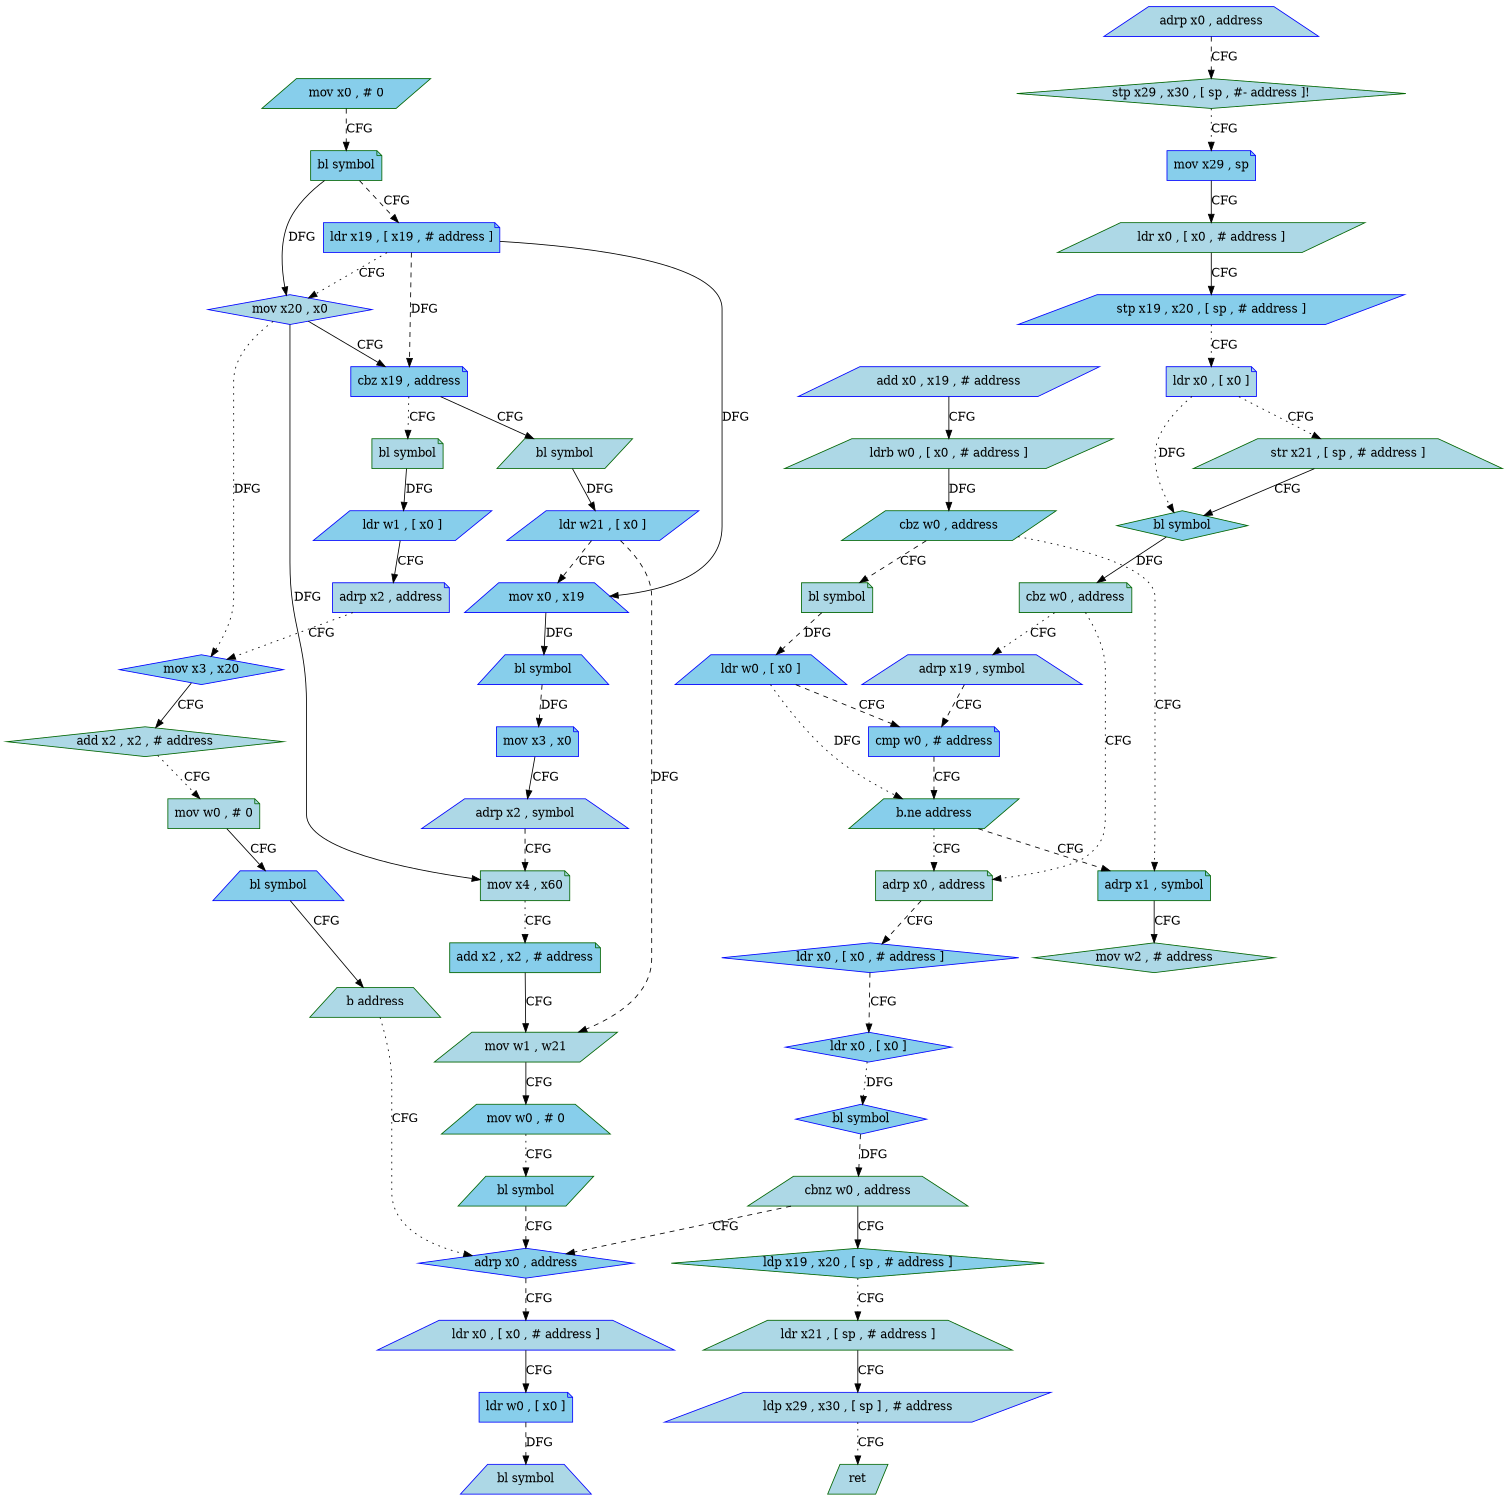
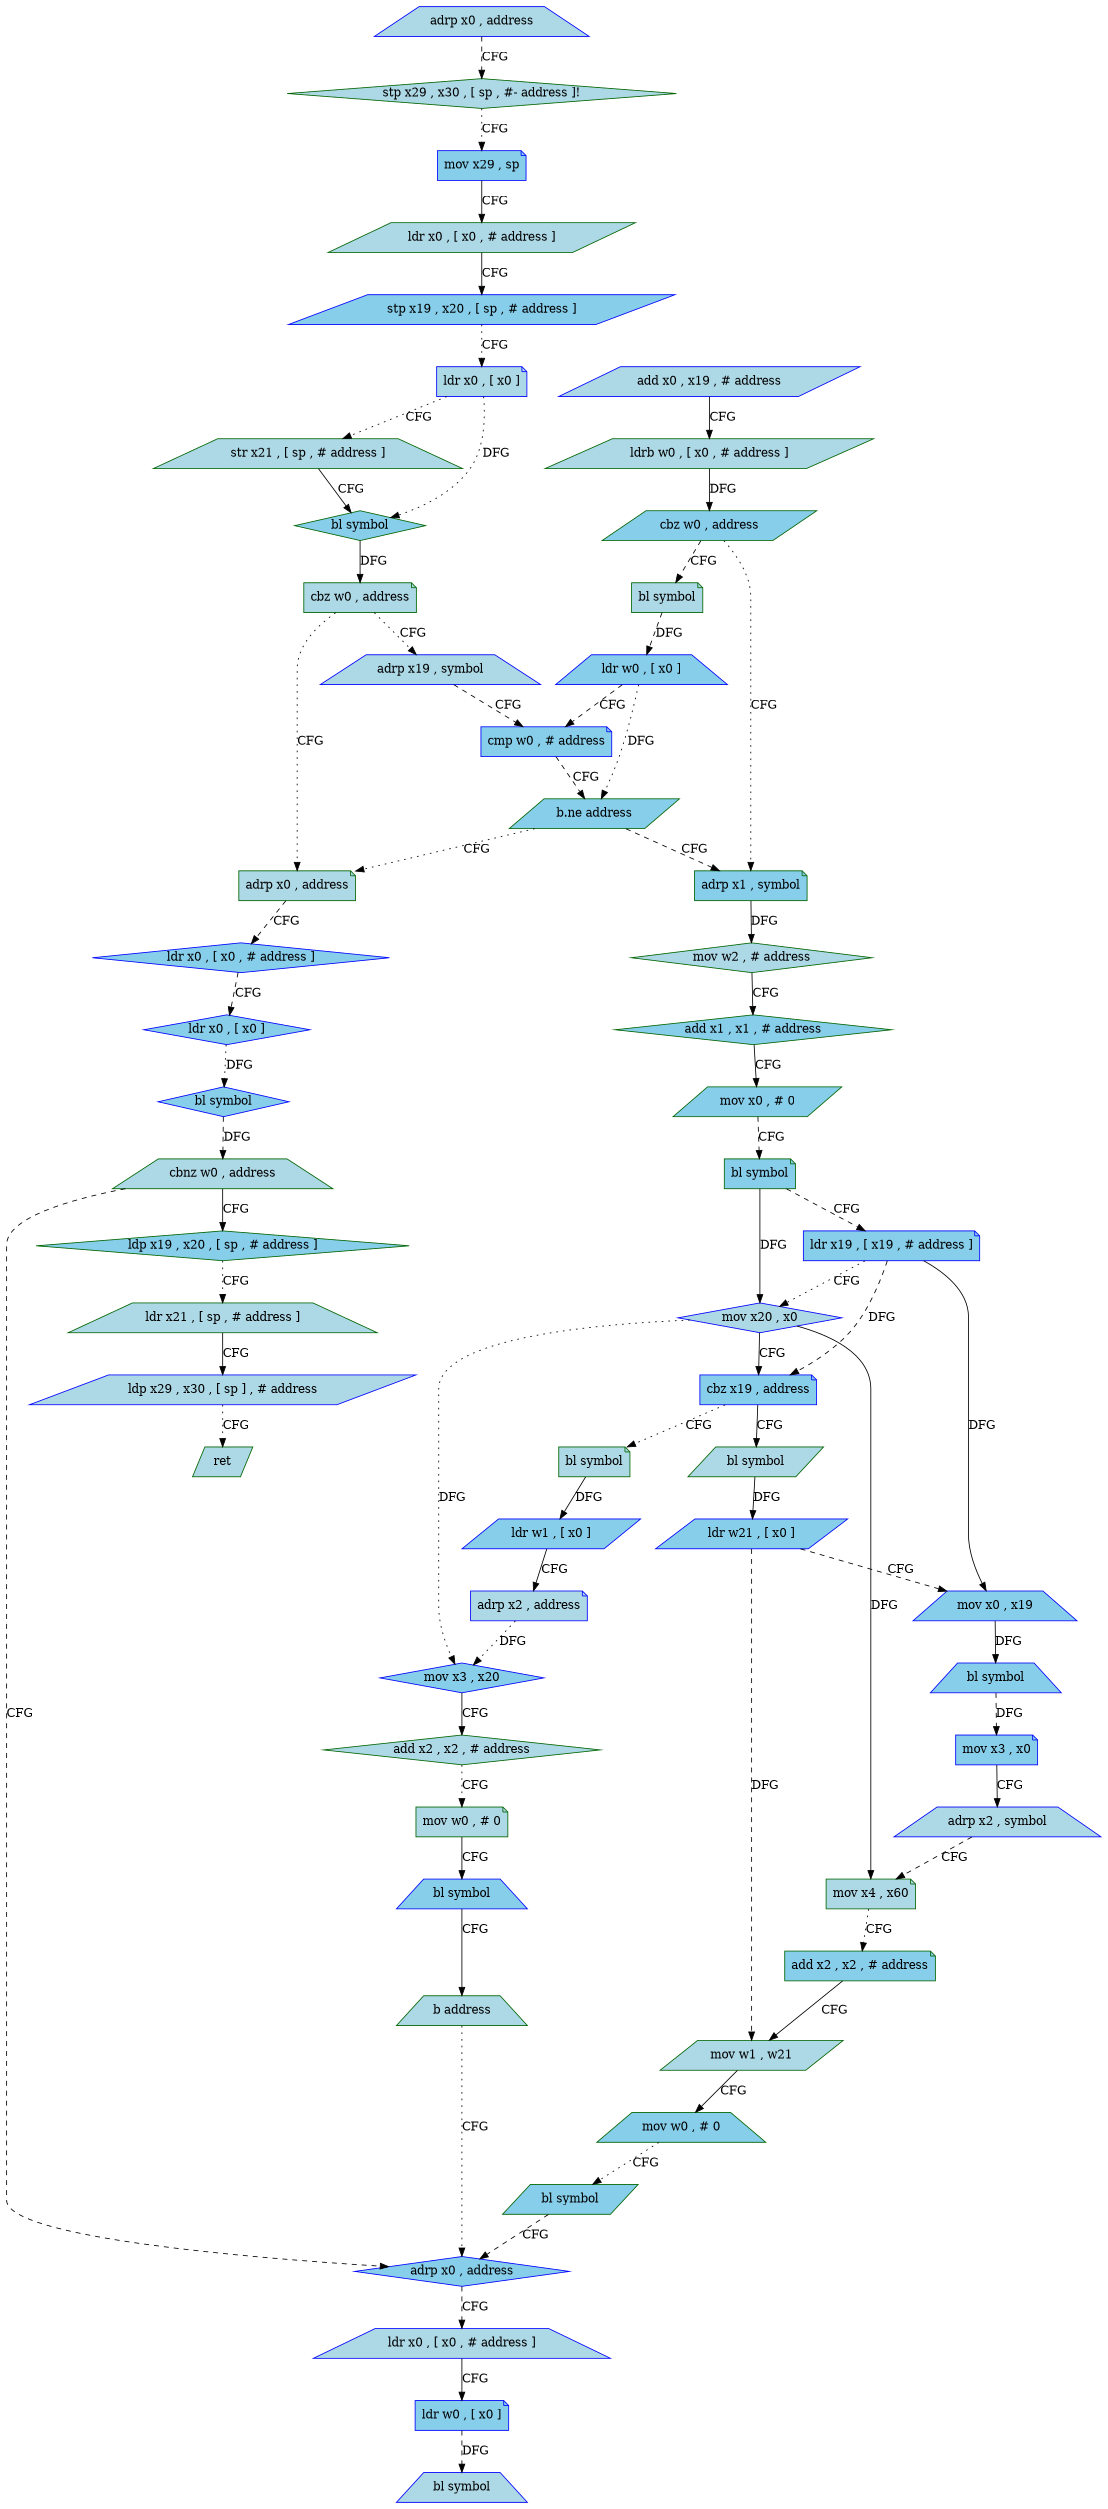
edge "adrp x2 , address" -> "mov x3 , x20": label "CFG" -> "DFG"
edge "adrp x1 , symbol" -> "mov w2 , # address": label "CFG" -> "DFG"
node "add x1 , x1 , # address": added
